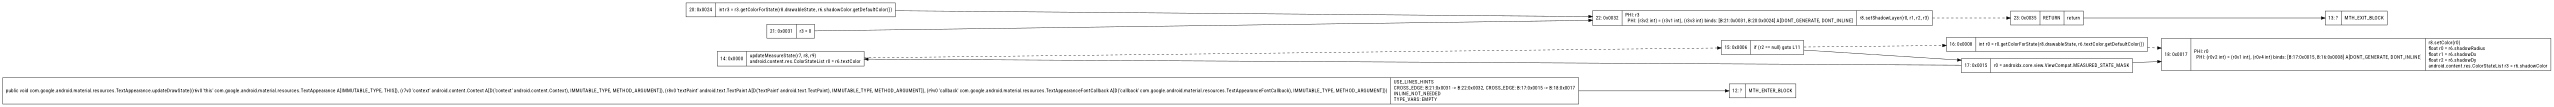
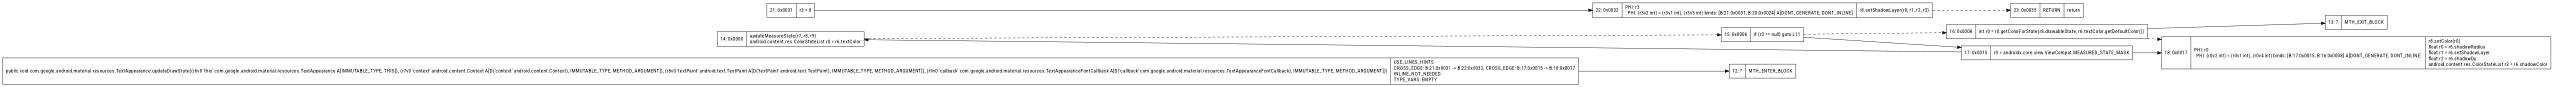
node "20: 0x0024": removed
edge "23: 0x0035" -> "13: ?": now "16: 0x0008" -> "13: ?"
node "15: 0x0006": text "if (r2 == null) goto L11" -> "if (r0 == null) goto L11"
node "18: 0x0017": text "float r1 = r6.shadowDx" -> "float r1 = r6.setShadowLayer"
